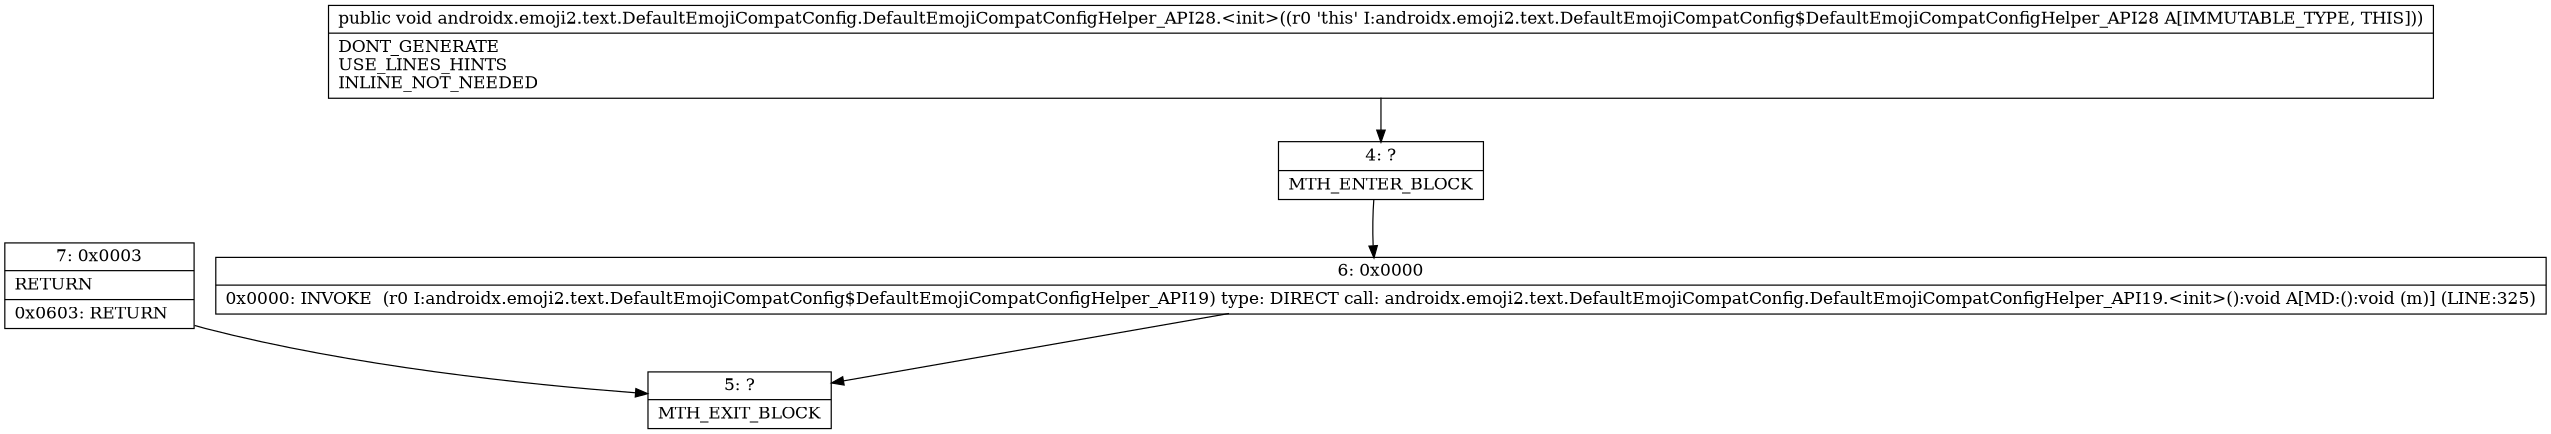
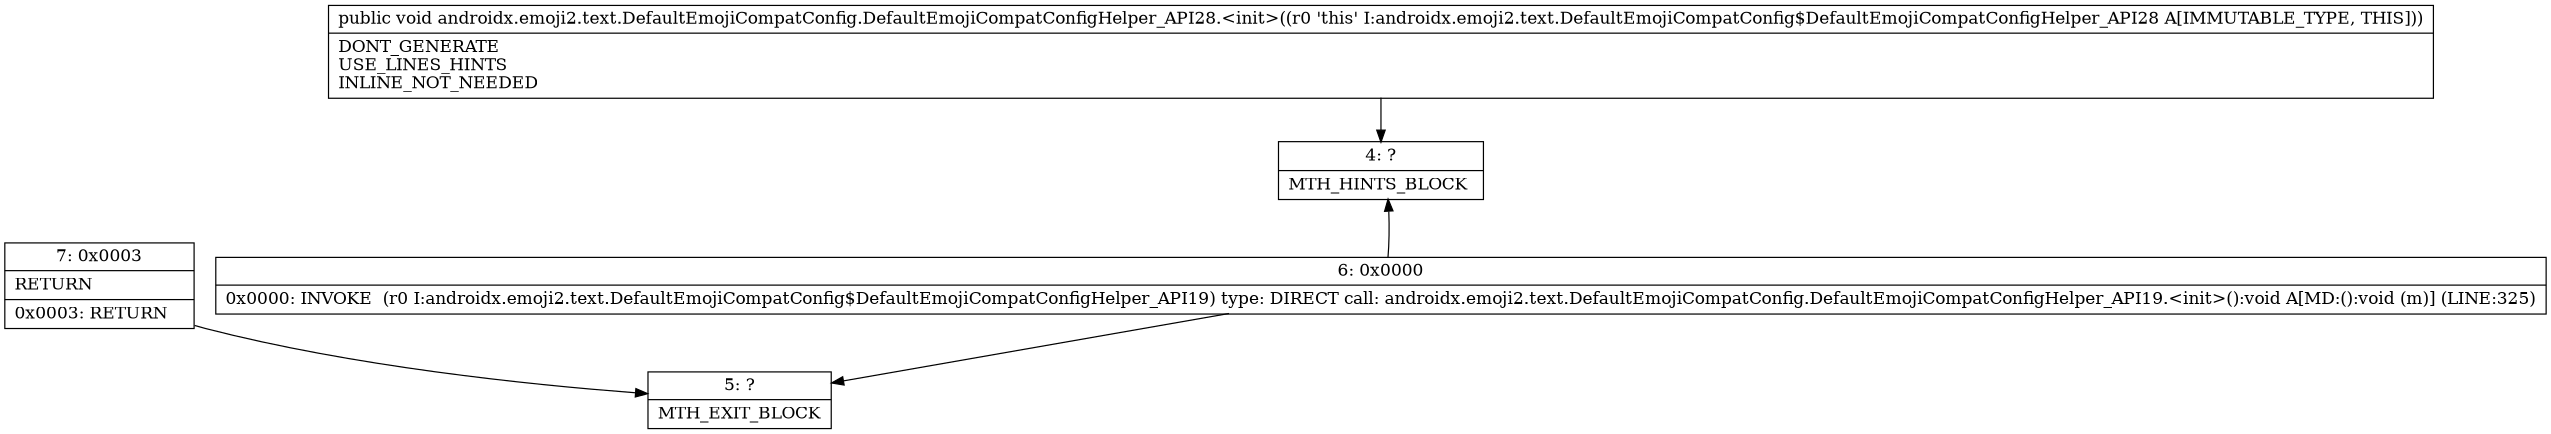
node "4: ?": text "MTH_ENTER_BLOCK" -> "MTH_HINTS_BLOCK"
edge "4: ?" -> "6: 0x0000": reversed
node "7: 0x0003": text "0x0603: RETURN" -> "0x0003: RETURN"
